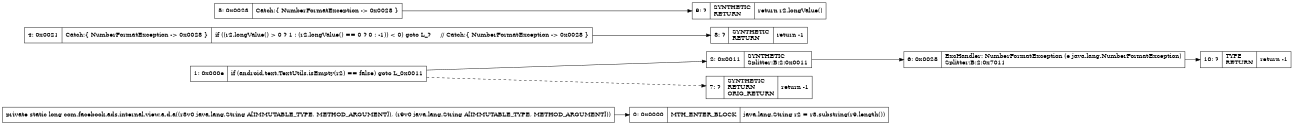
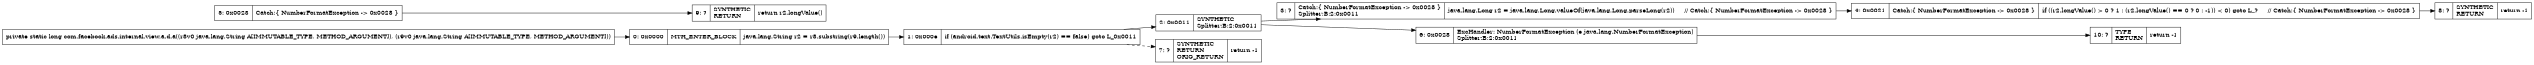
node "3: ?": added
edge "0: 0x0000" -> "1: 0x000e": added
node "6: 0x0028": text "Splitter:B:2:0x7011" -> "Splitter:B:2:0x0011"
